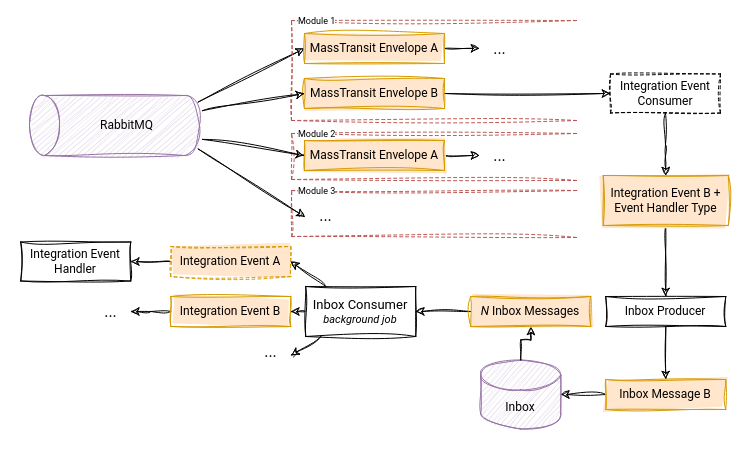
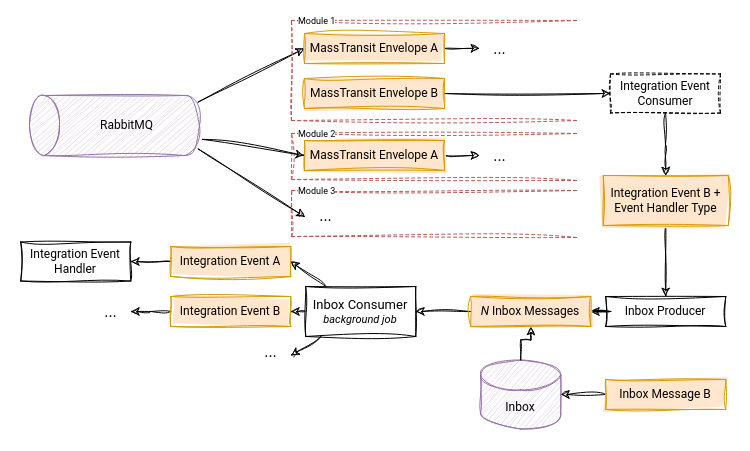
edge "RabbitMQ" -> "MassTransit Envelope B": removed
node "Integration Event A": style dashed -> solid
edge "Inbox Producer" -> "Inbox Message B": now "Inbox Producer" -> "N Inbox Messages"
